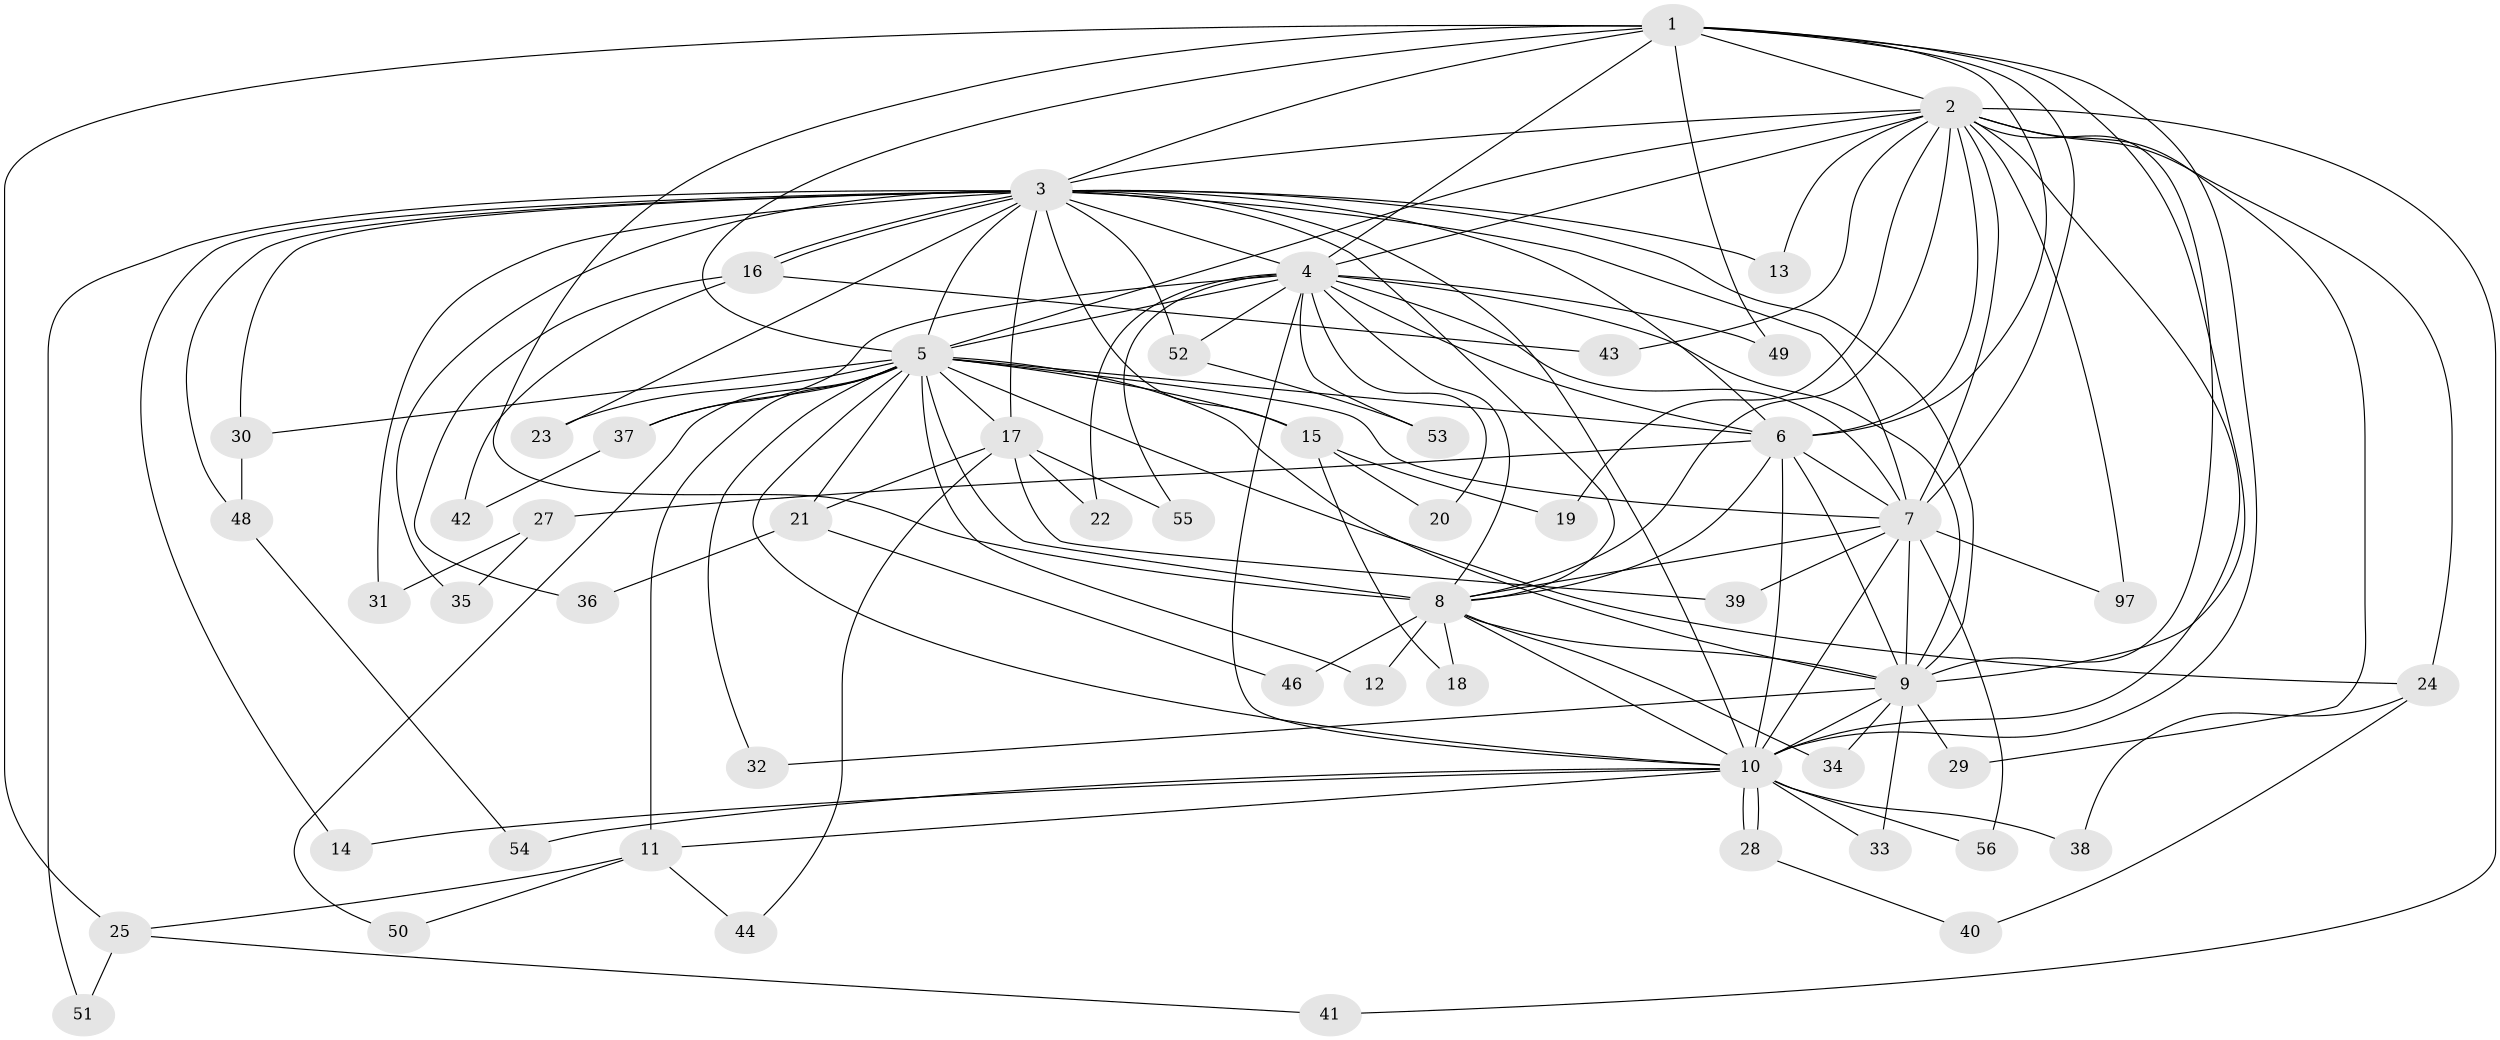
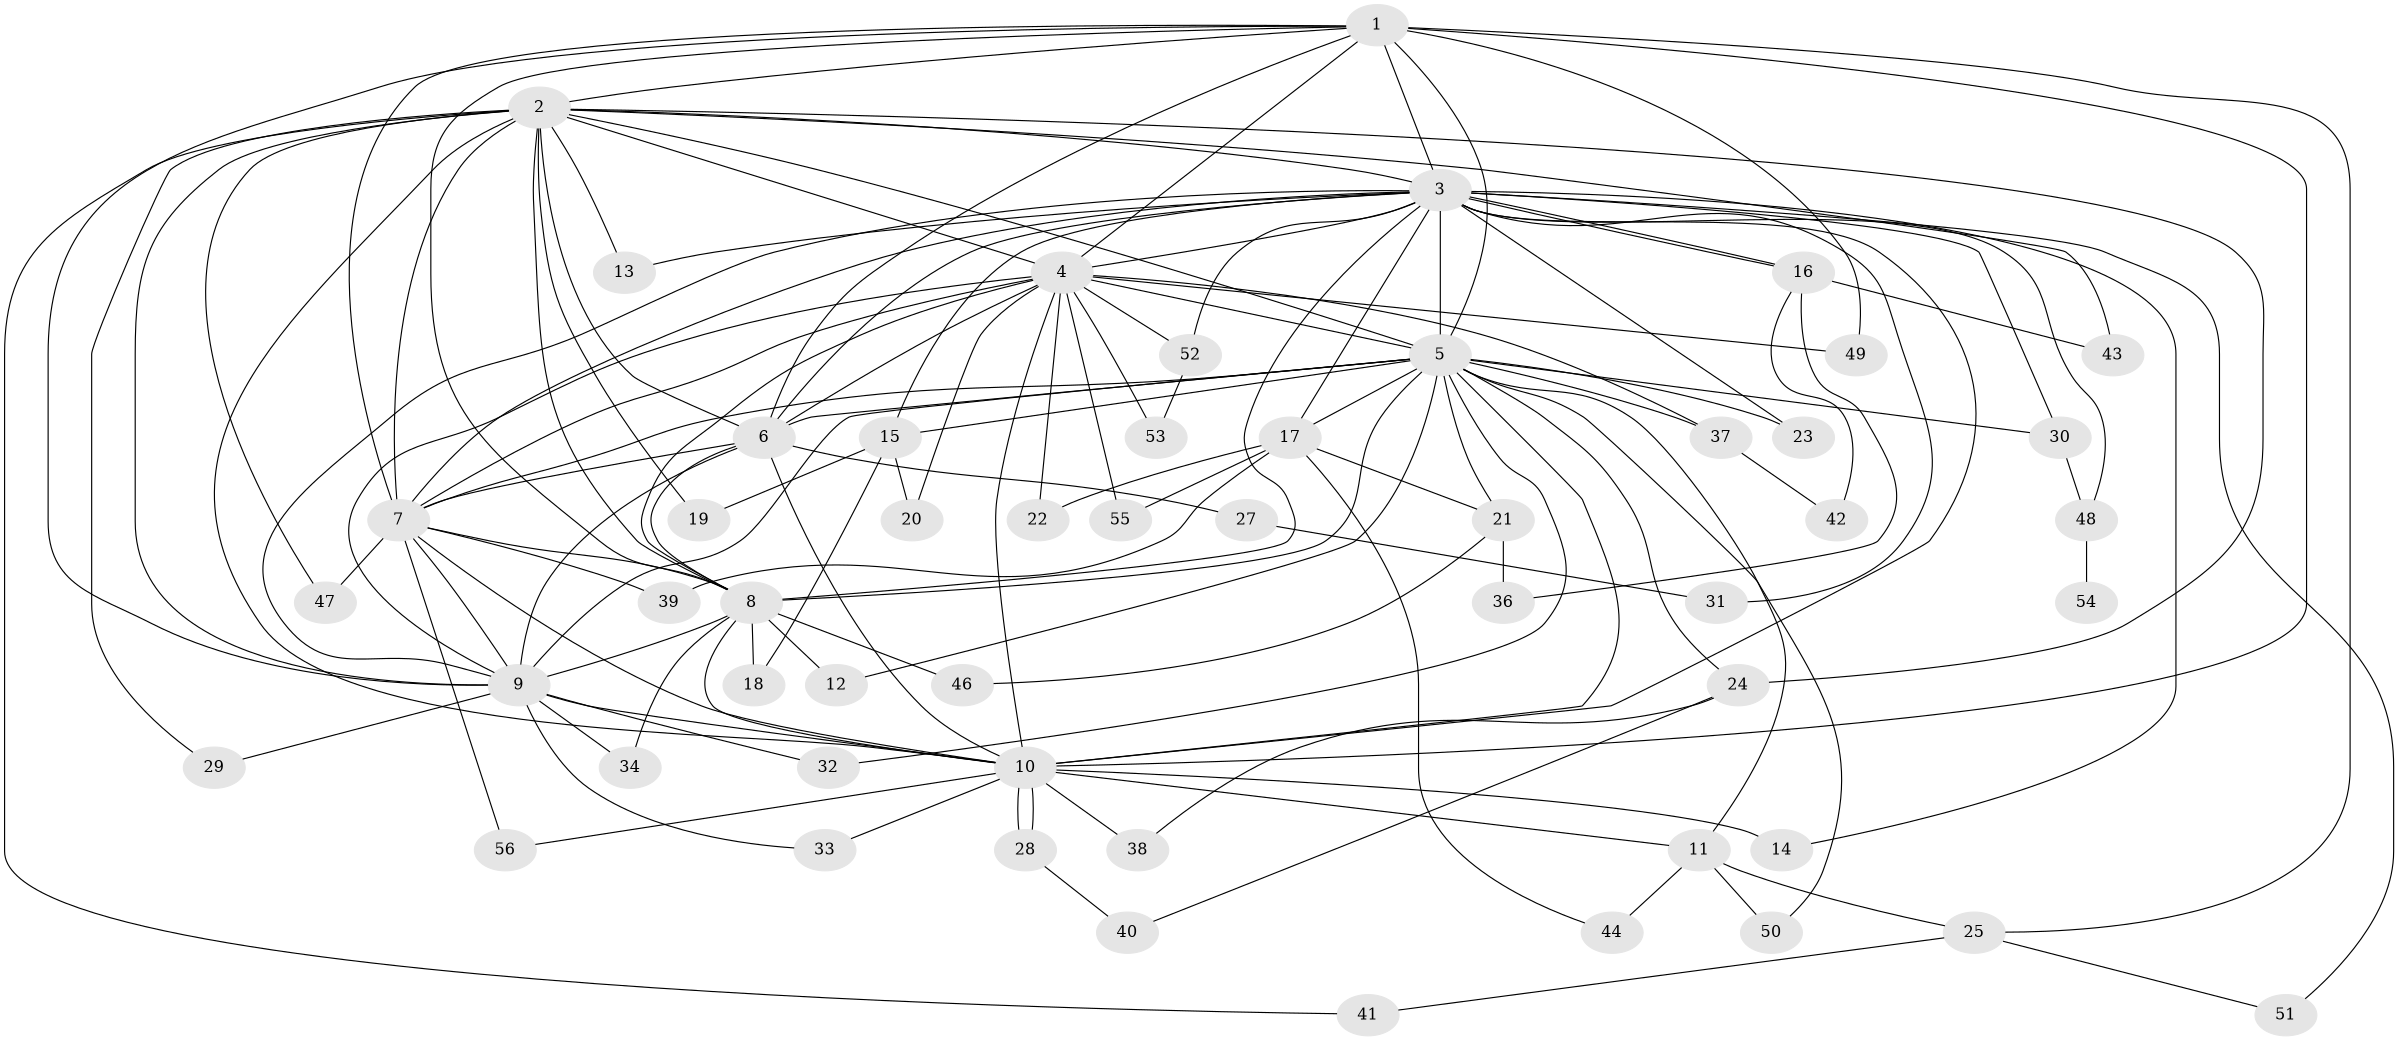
node "35": removed
node "97": label "97" -> "47"
edge "10" -- "54": removed
